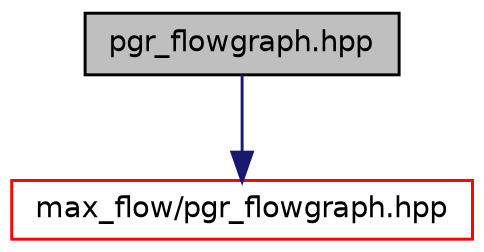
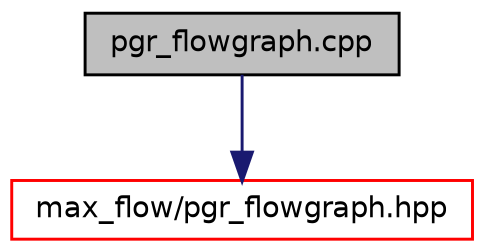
node "pgr_flowgraph.hpp": label "pgr_flowgraph.hpp" -> "pgr_flowgraph.cpp"
